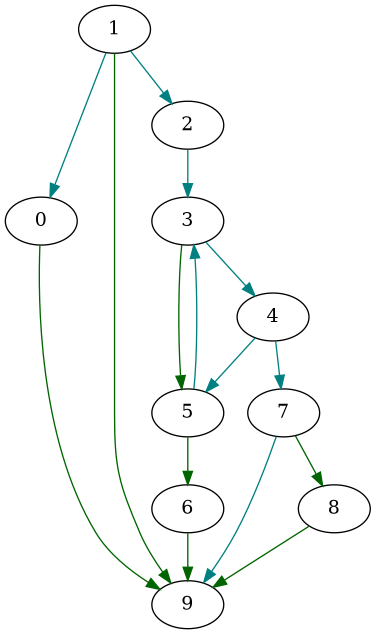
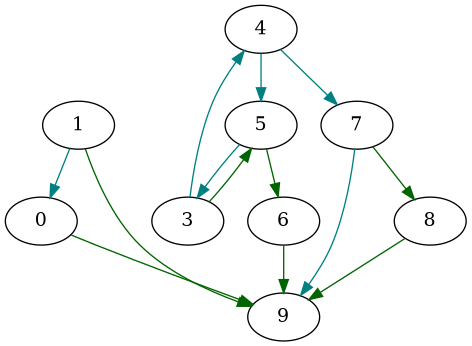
node "2": removed
